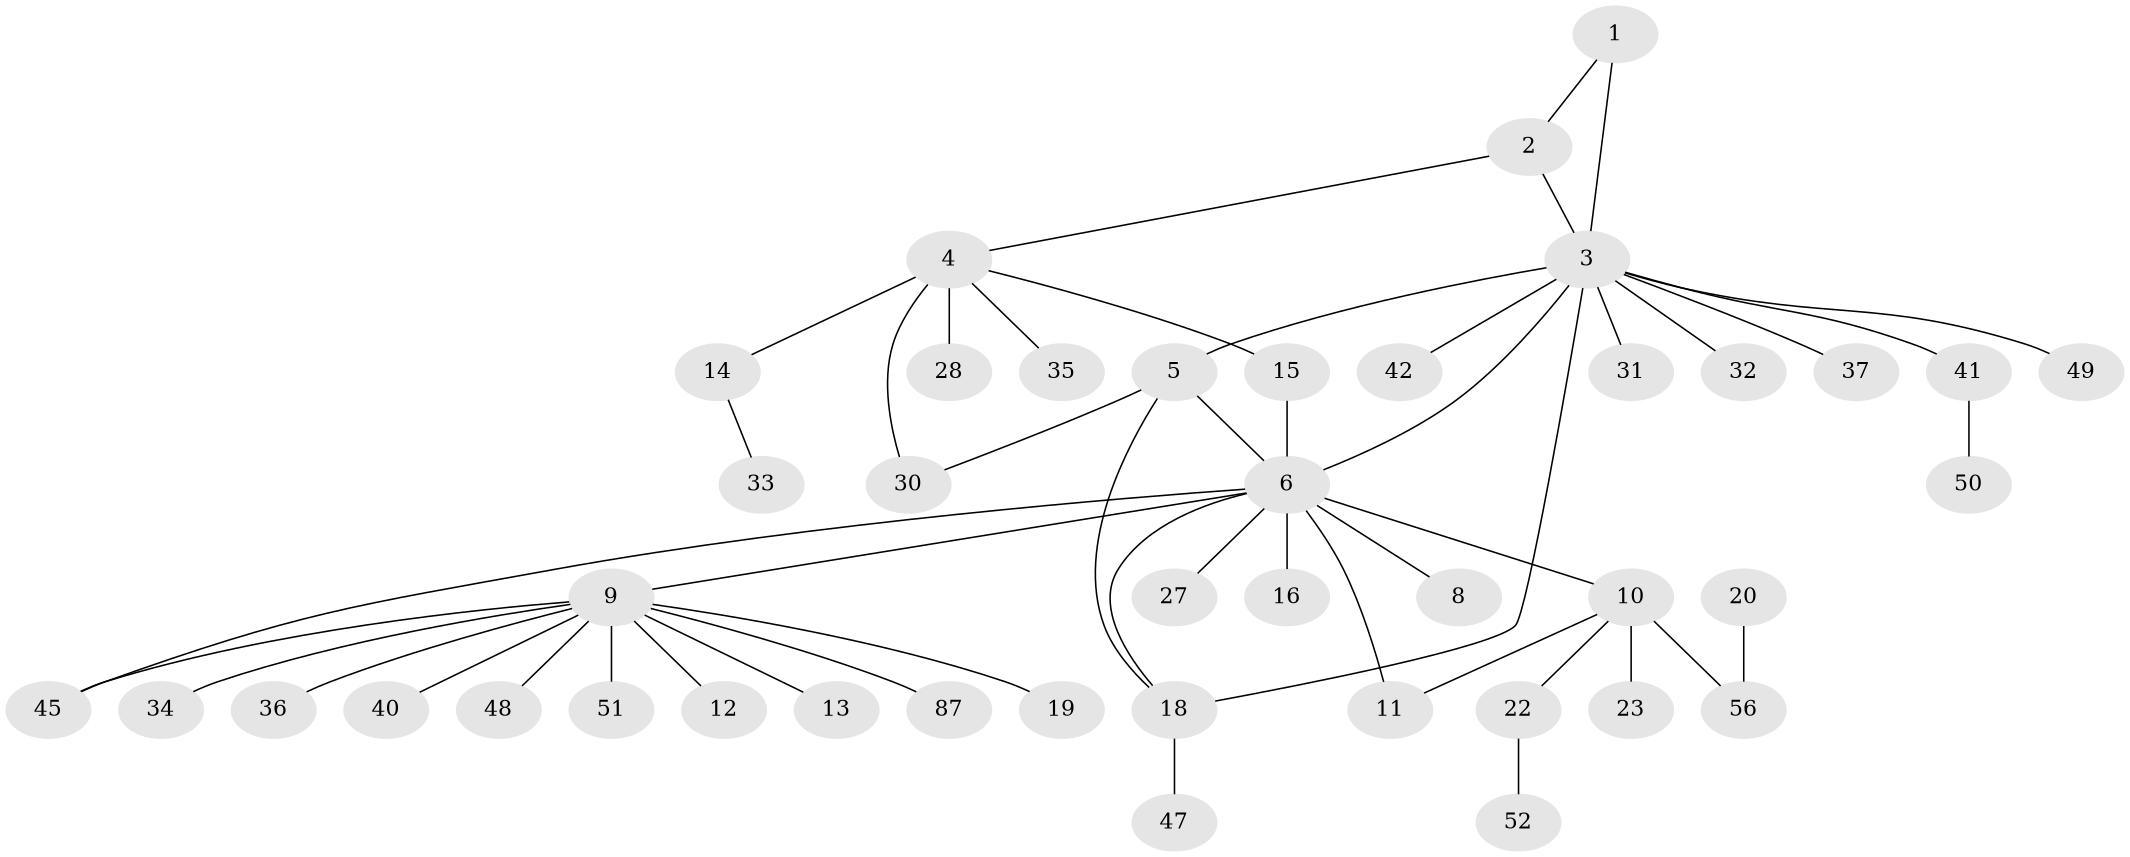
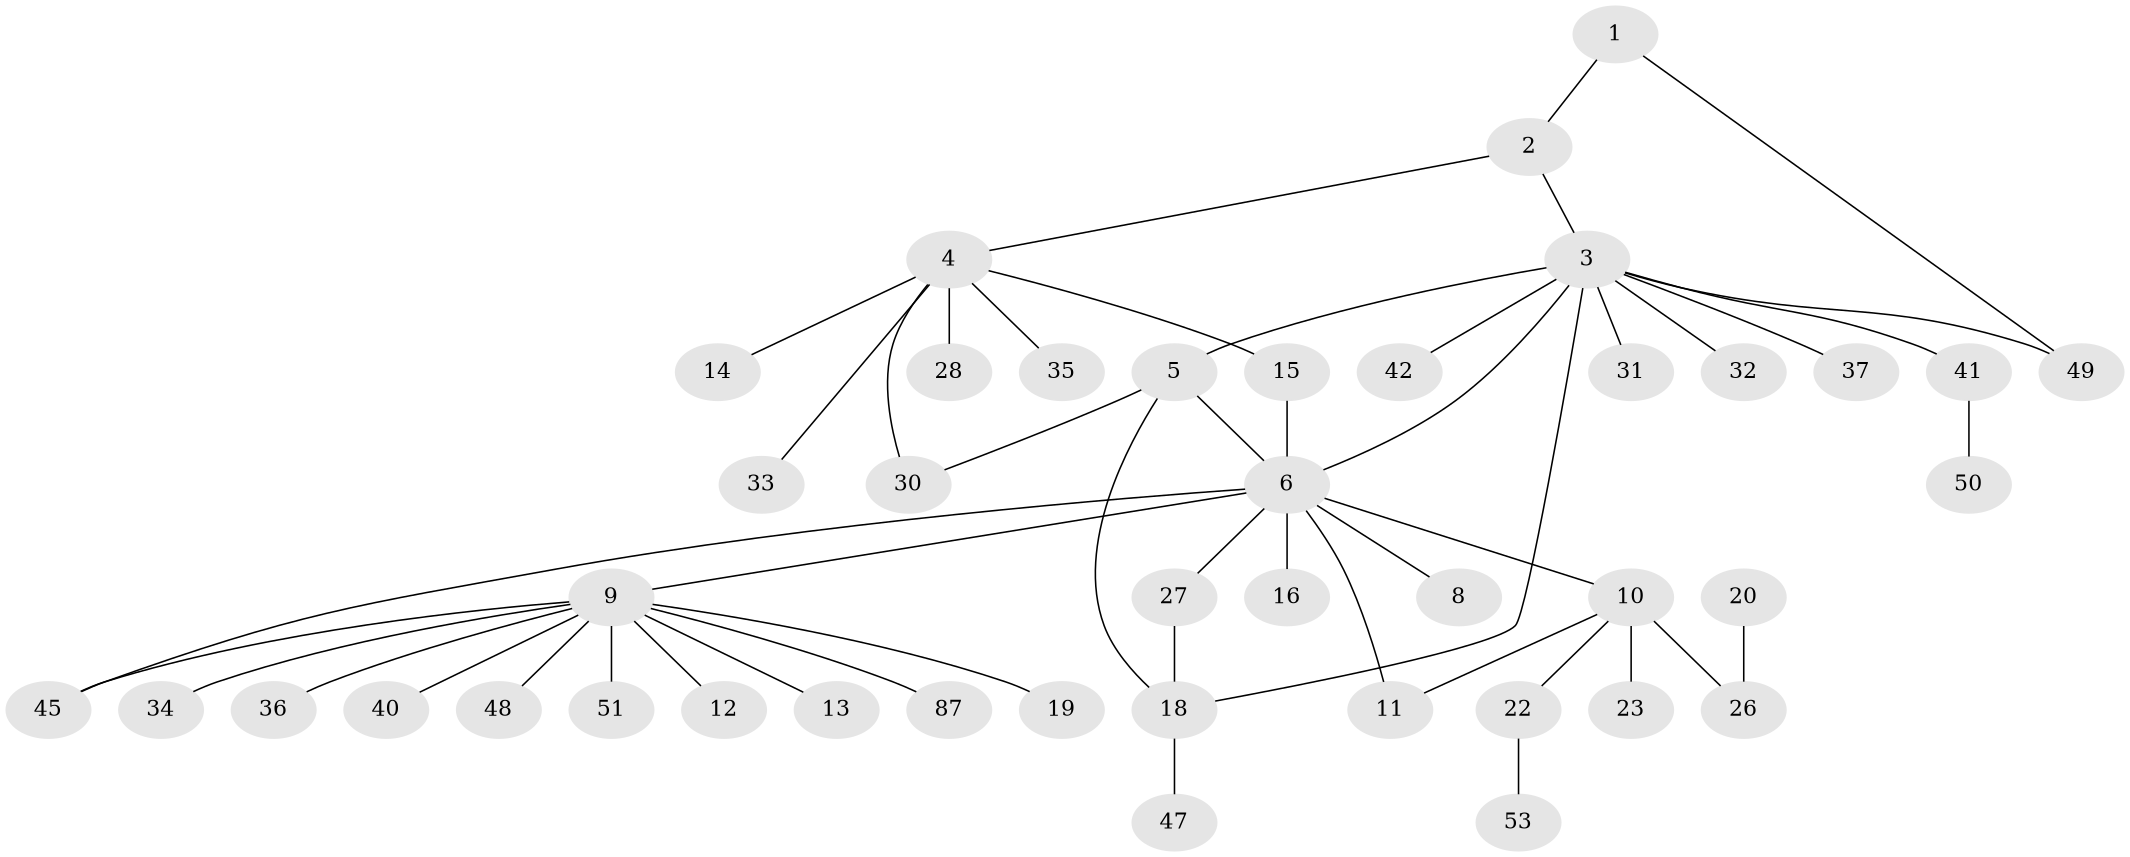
edge "1" -- "3": now "1" -- "49"
edge "14" -- "33": now "4" -- "33"
edge "6" -- "18": now "27" -- "18"
node "56": label "56" -> "26"
node "52": label "52" -> "53"
